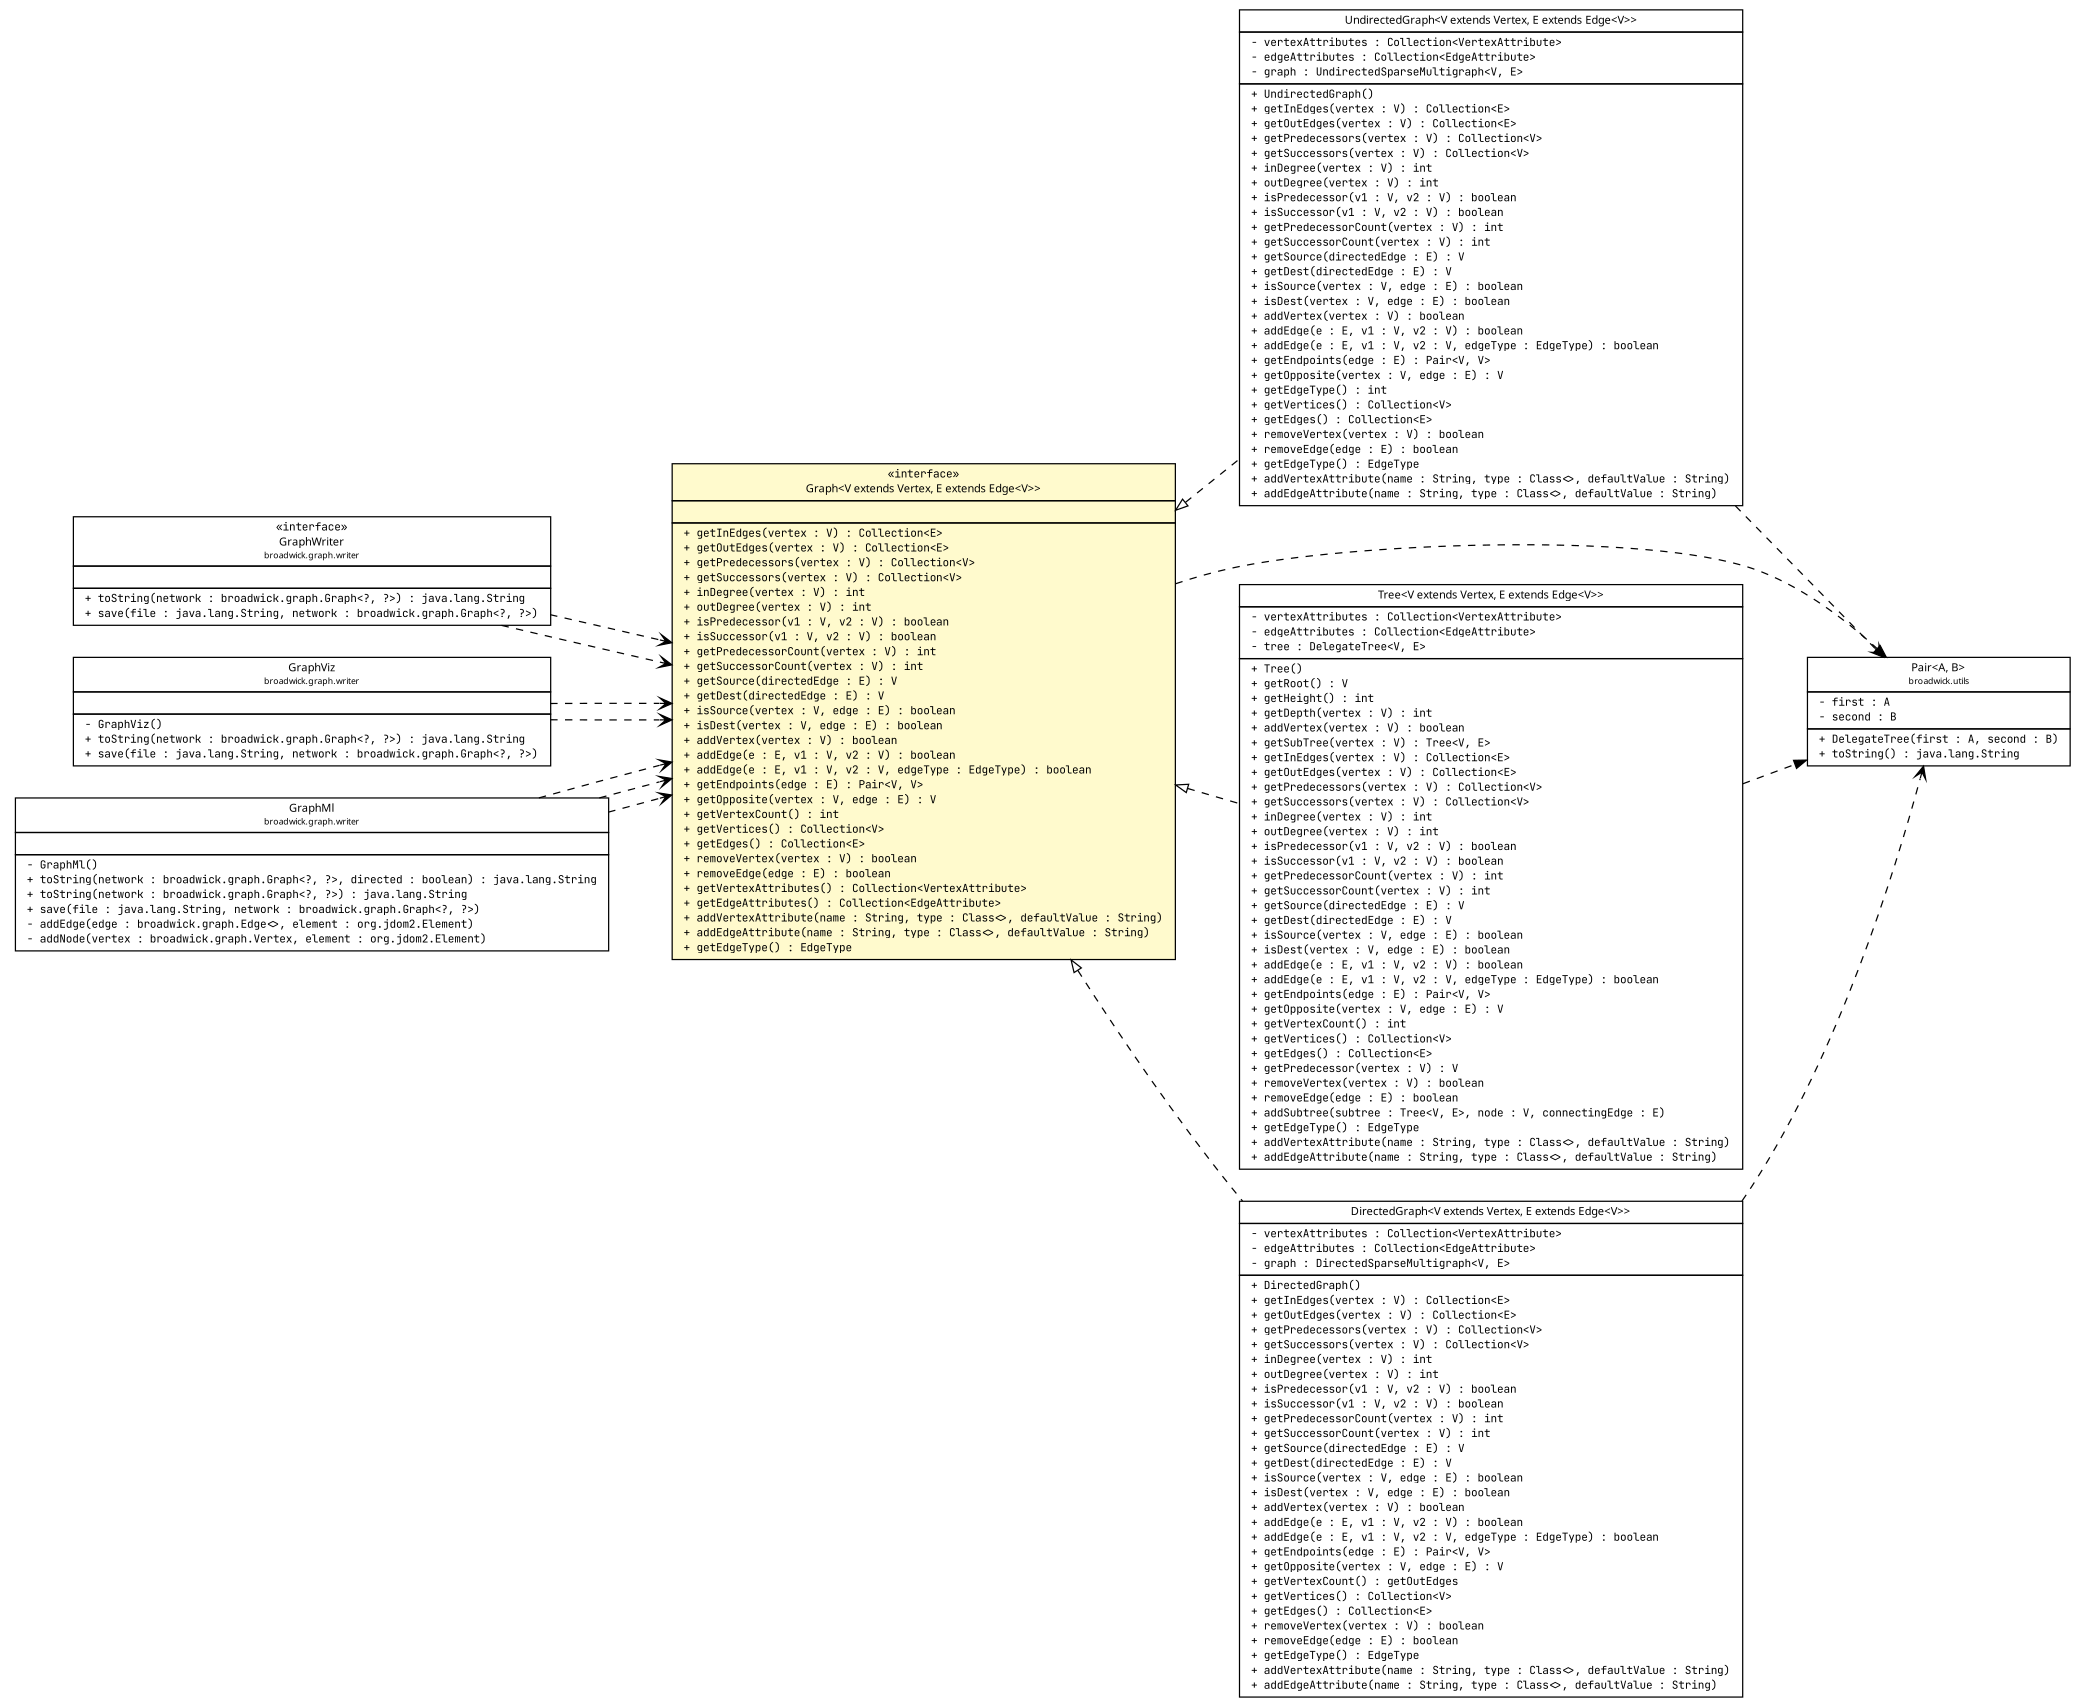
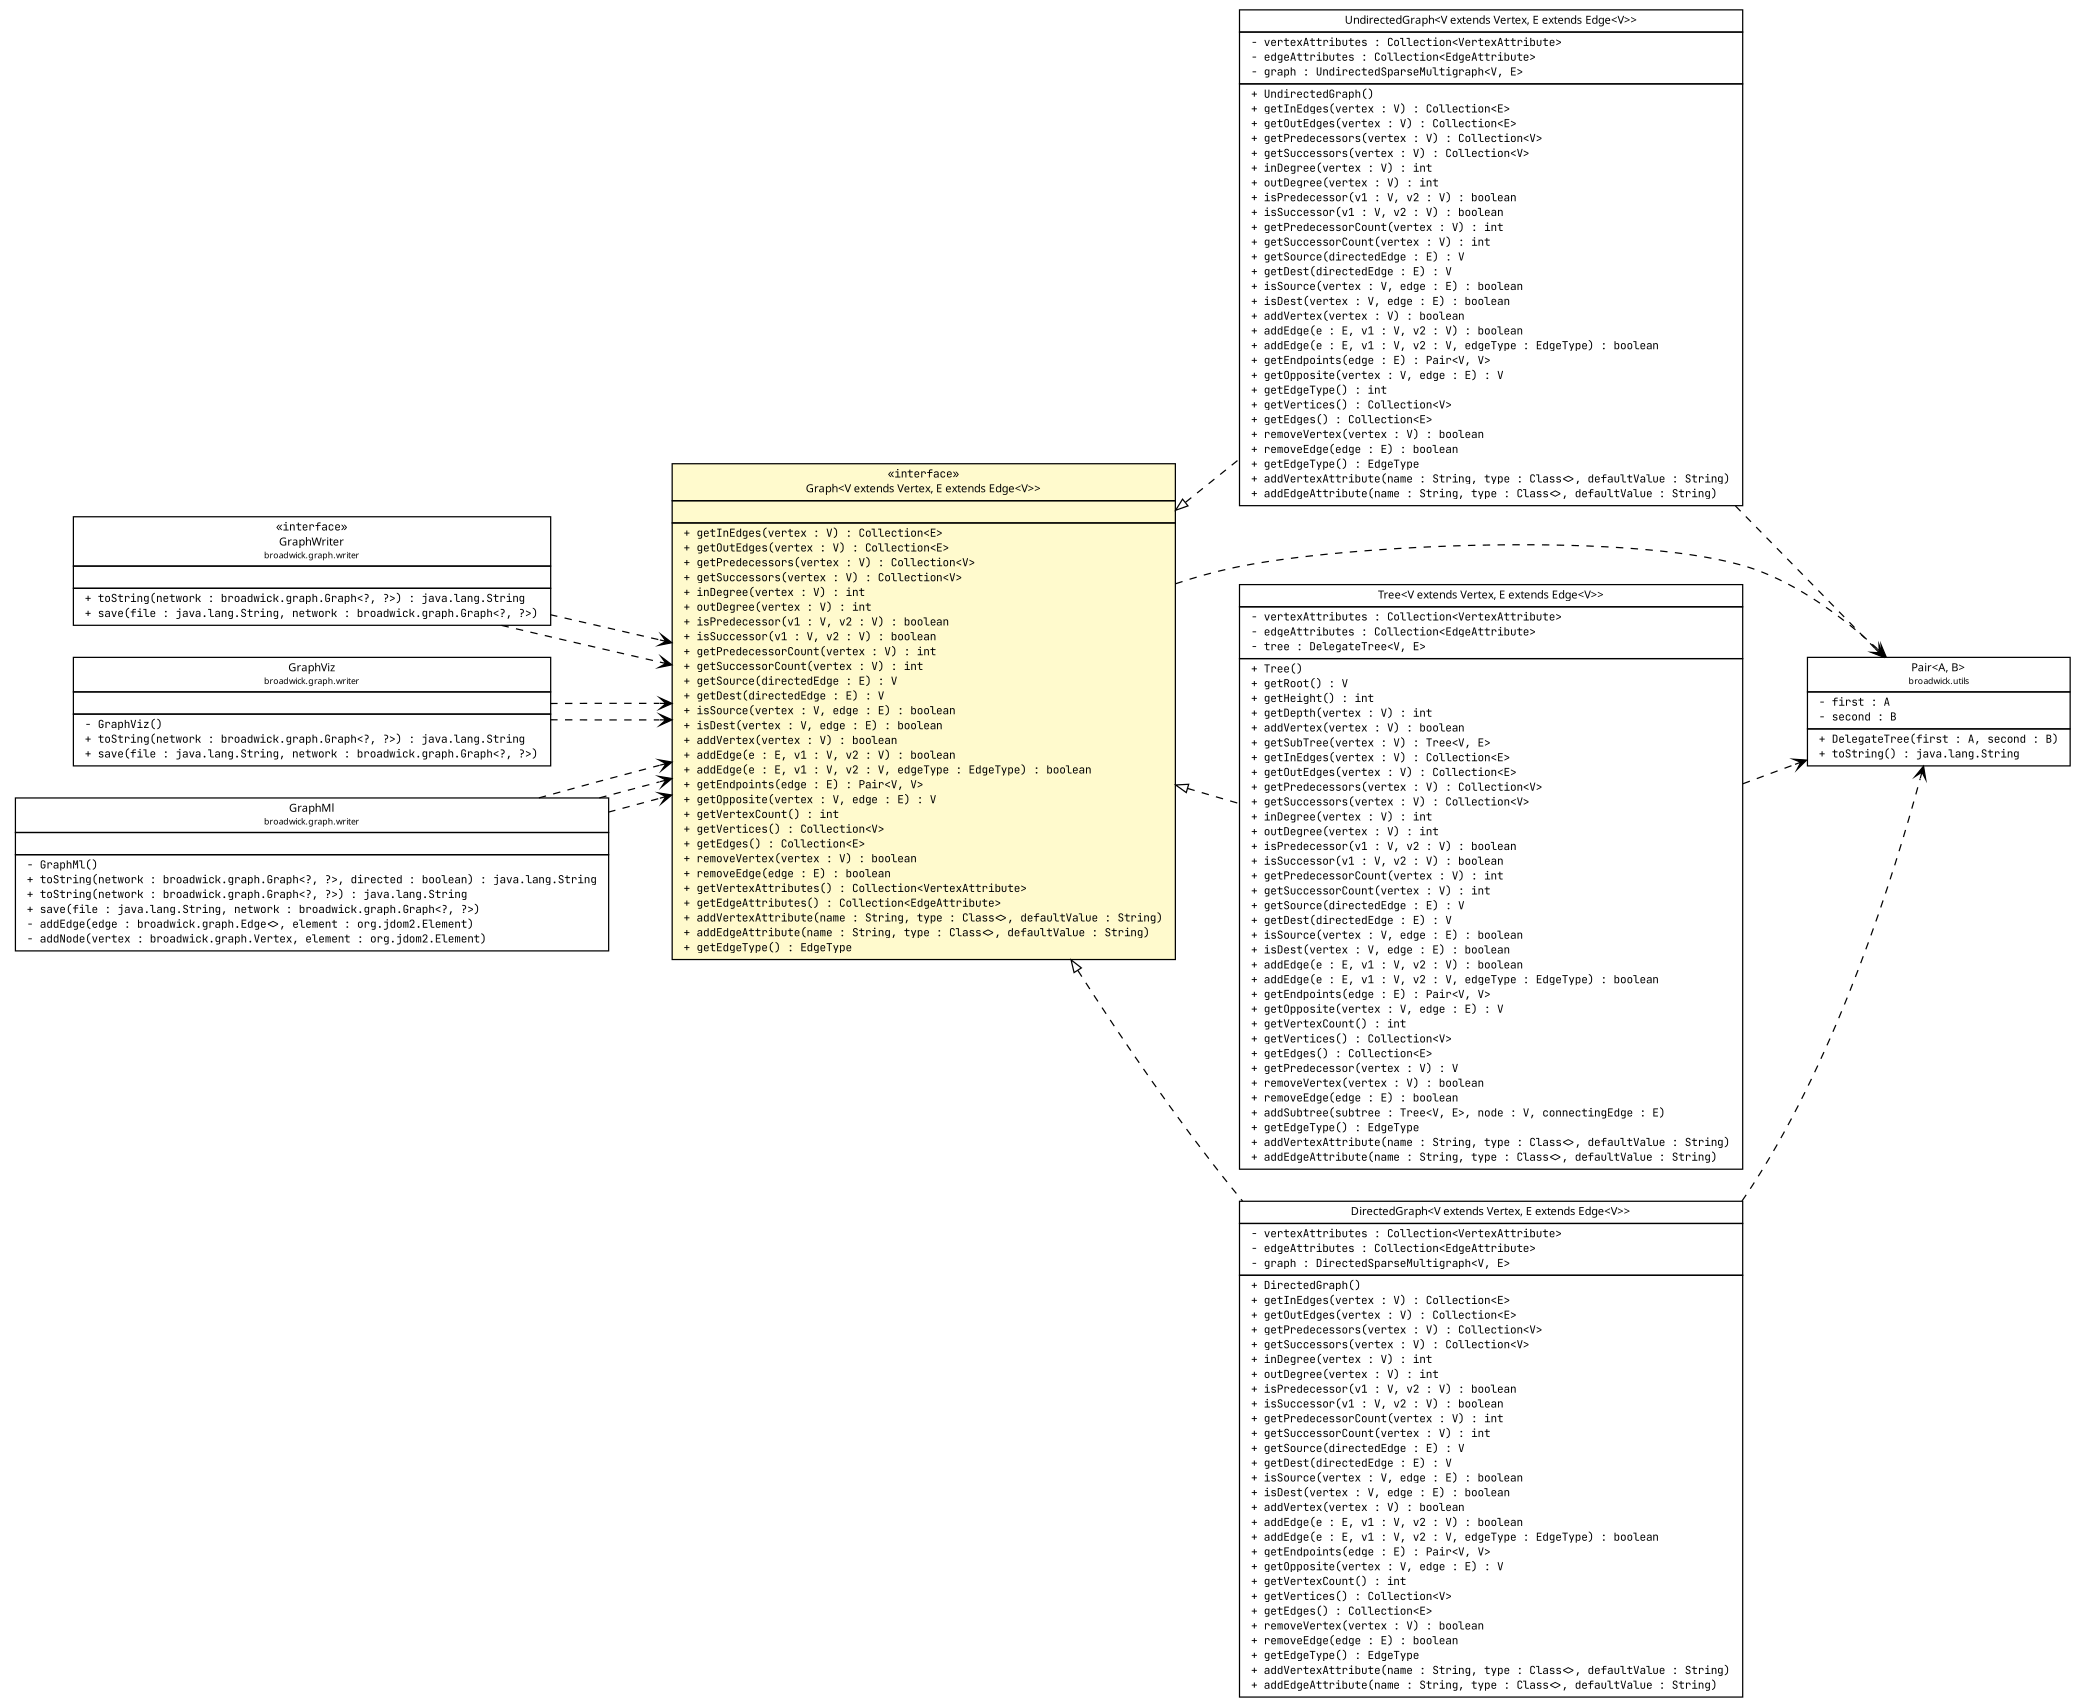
edge "Graph<V extends Vertex, E extends Edge<V>>" -> "Pair<A, B>": arrowhead normal -> open
edge "Tree<V extends Vertex, E extends Edge<V>>" -> "Pair<A, B>": arrowhead normal -> open
node "DirectedGraph<V extends Vertex, E extends Edge<V>>": text "+ getVertexCount() : getOutEdges" -> "+ getVertexCount() : int"
